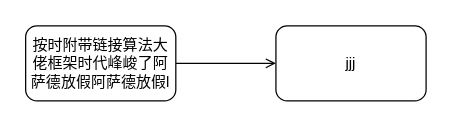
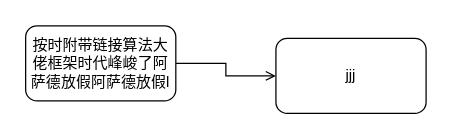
node "jjj": moved (351, 63) -> (351, 76)
